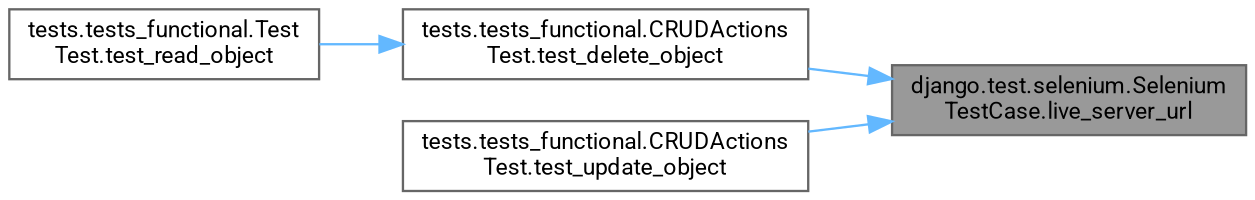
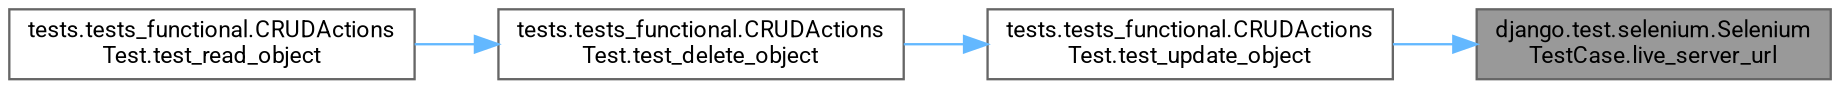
node "tests.tests_functional.Test Test.test_read_object": label "tests.tests_functional.Test Test.test_read_object" -> "tests.tests_functional.CRUDActions Test.test_read_object"
edge "tests.tests_functional.CRUDActions Test.test_delete_object" -> "django.test.selenium.Selenium TestCase.live_server_url": now "tests.tests_functional.CRUDActions Test.test_delete_object" -> "tests.tests_functional.CRUDActions Test.test_update_object"
